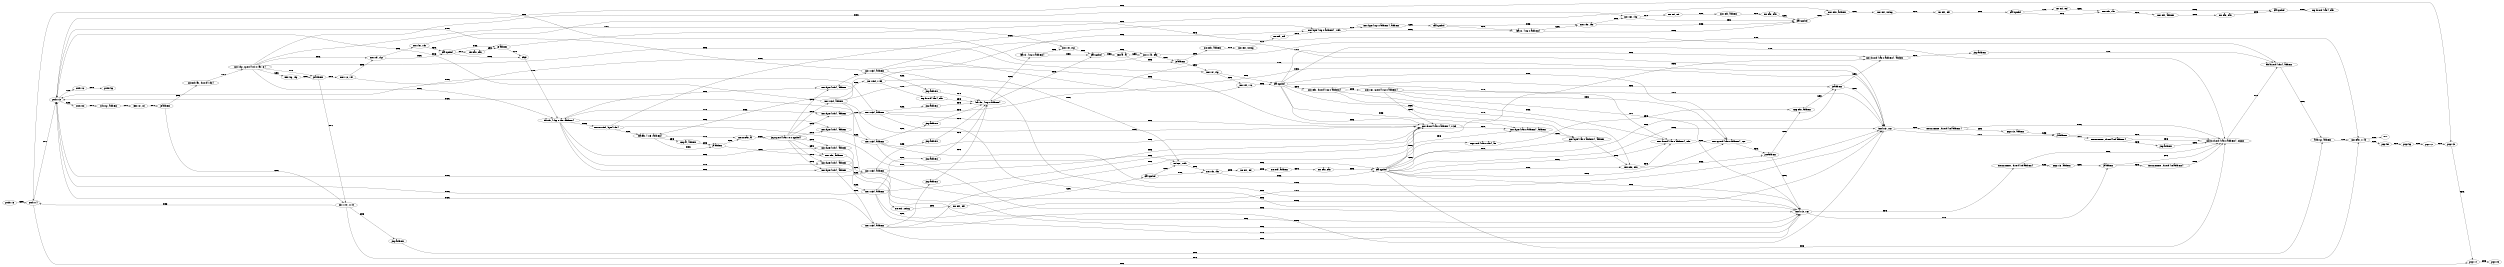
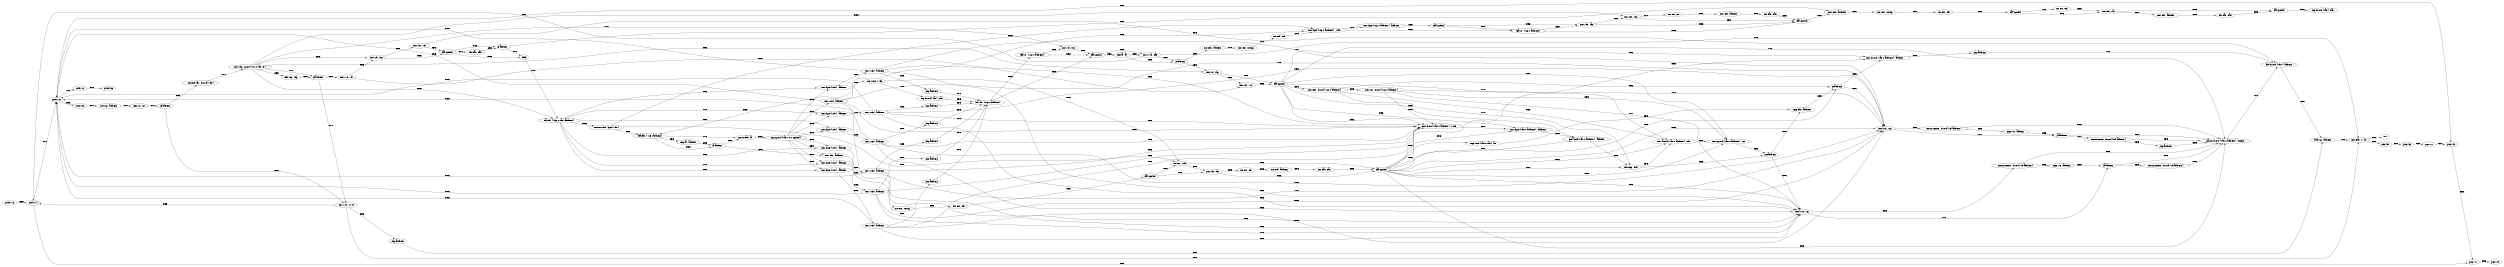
node "test edx , edx": label "test edx , edx" -> "test cmp , edx"
